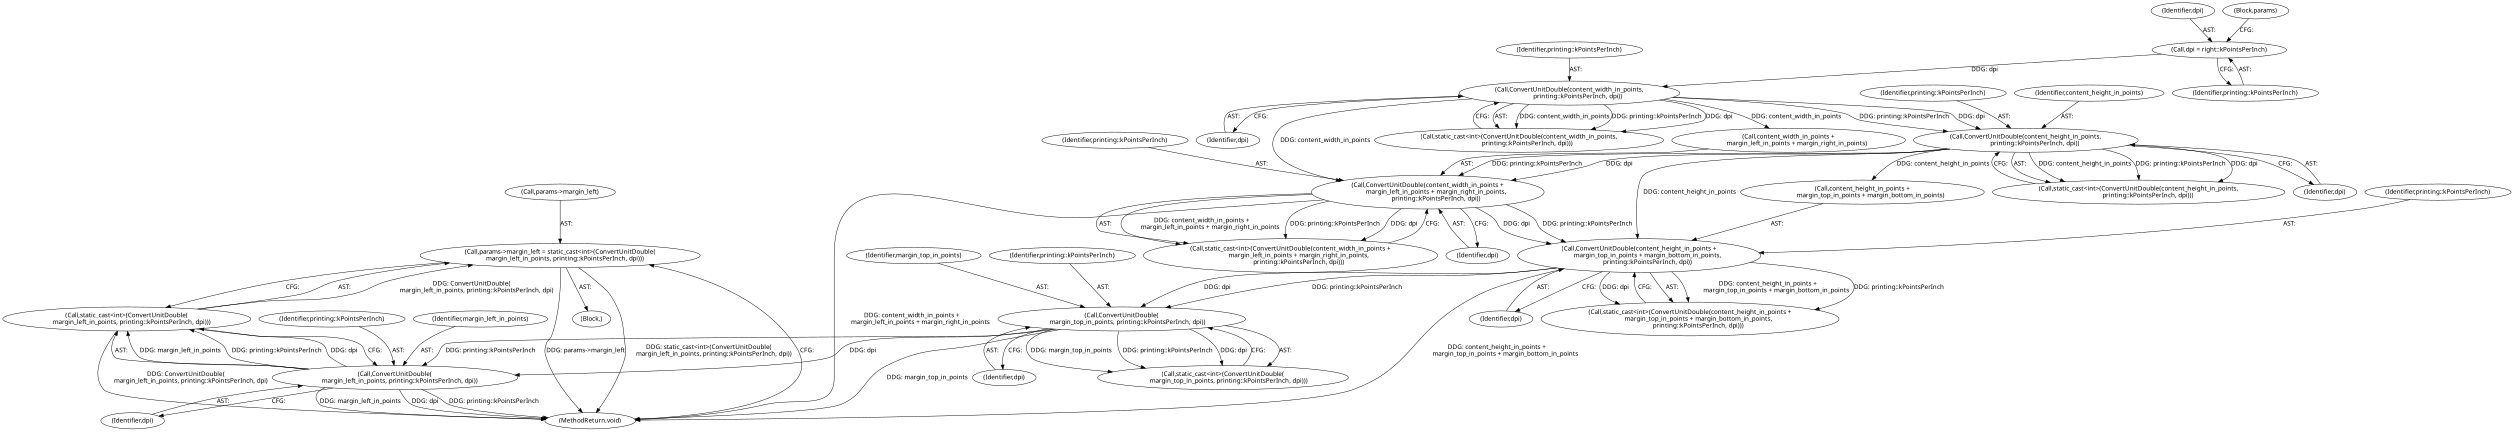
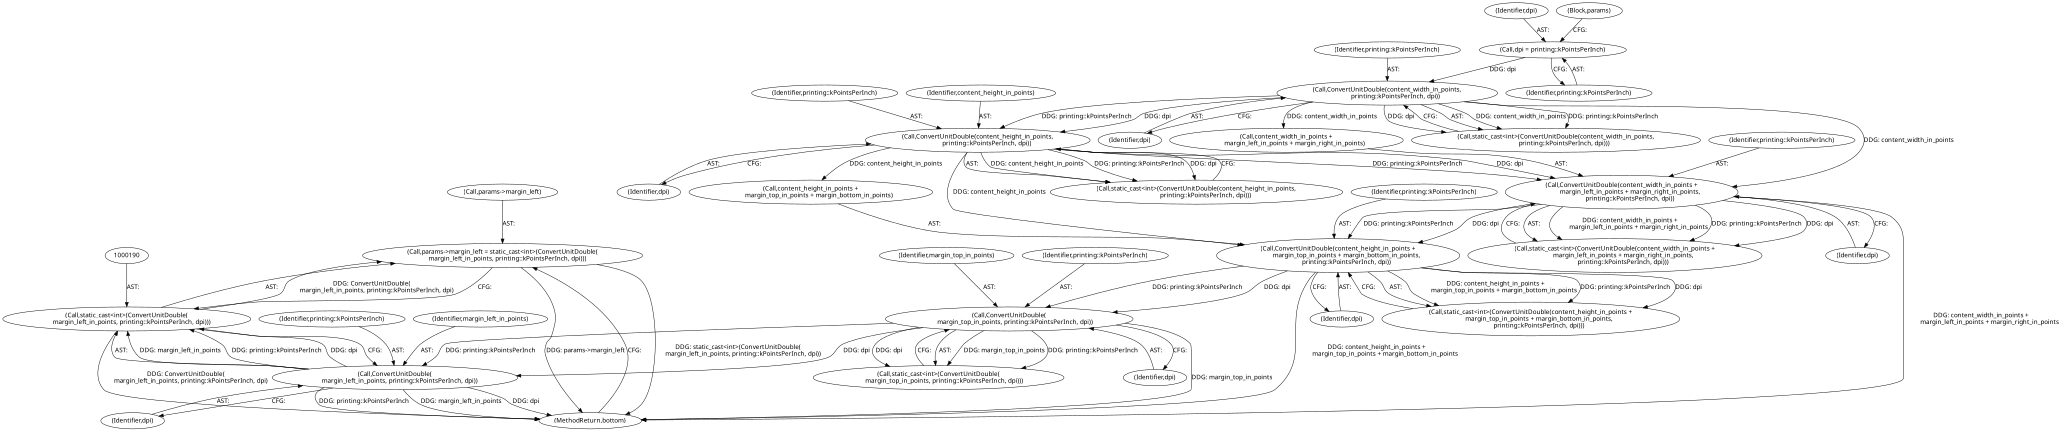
node "(Call,dpi = right::kPointsPerInch)": label "(Call,dpi = right::kPointsPerInch)" -> "(Call,dpi = printing::kPointsPerInch)"
node "1000190": added
node "(Block,)": removed
node "(MethodReturn,void)": label "(MethodReturn,void)" -> "(MethodReturn,bottom)"
